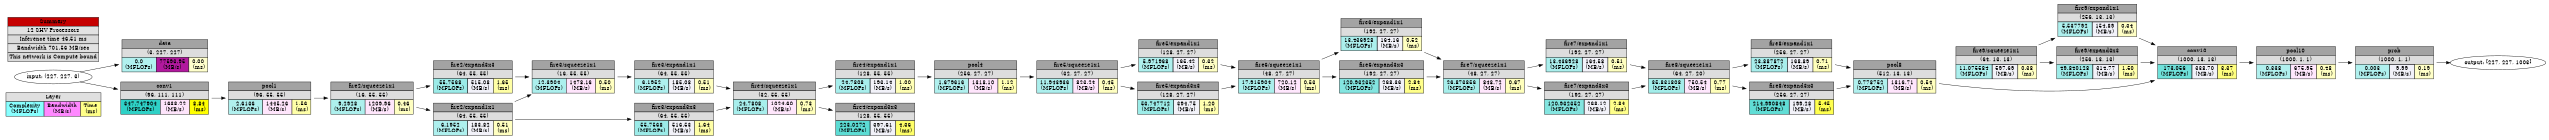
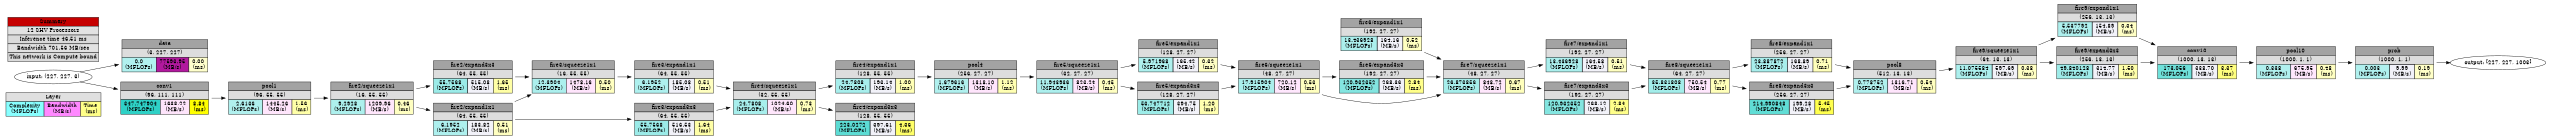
edge "fire6/squeeze1x1" -> "fire6/expand1x1": now "fire6/squeeze1x1" -> "fire7/squeeze1x1"
node "fire8/squeeze1x1": text "(64, 27, 20)" -> "(64, 27, 27)"
edge "pool8" -> "conv10": now "pool8" -> "fire9/squeeze1x1"
